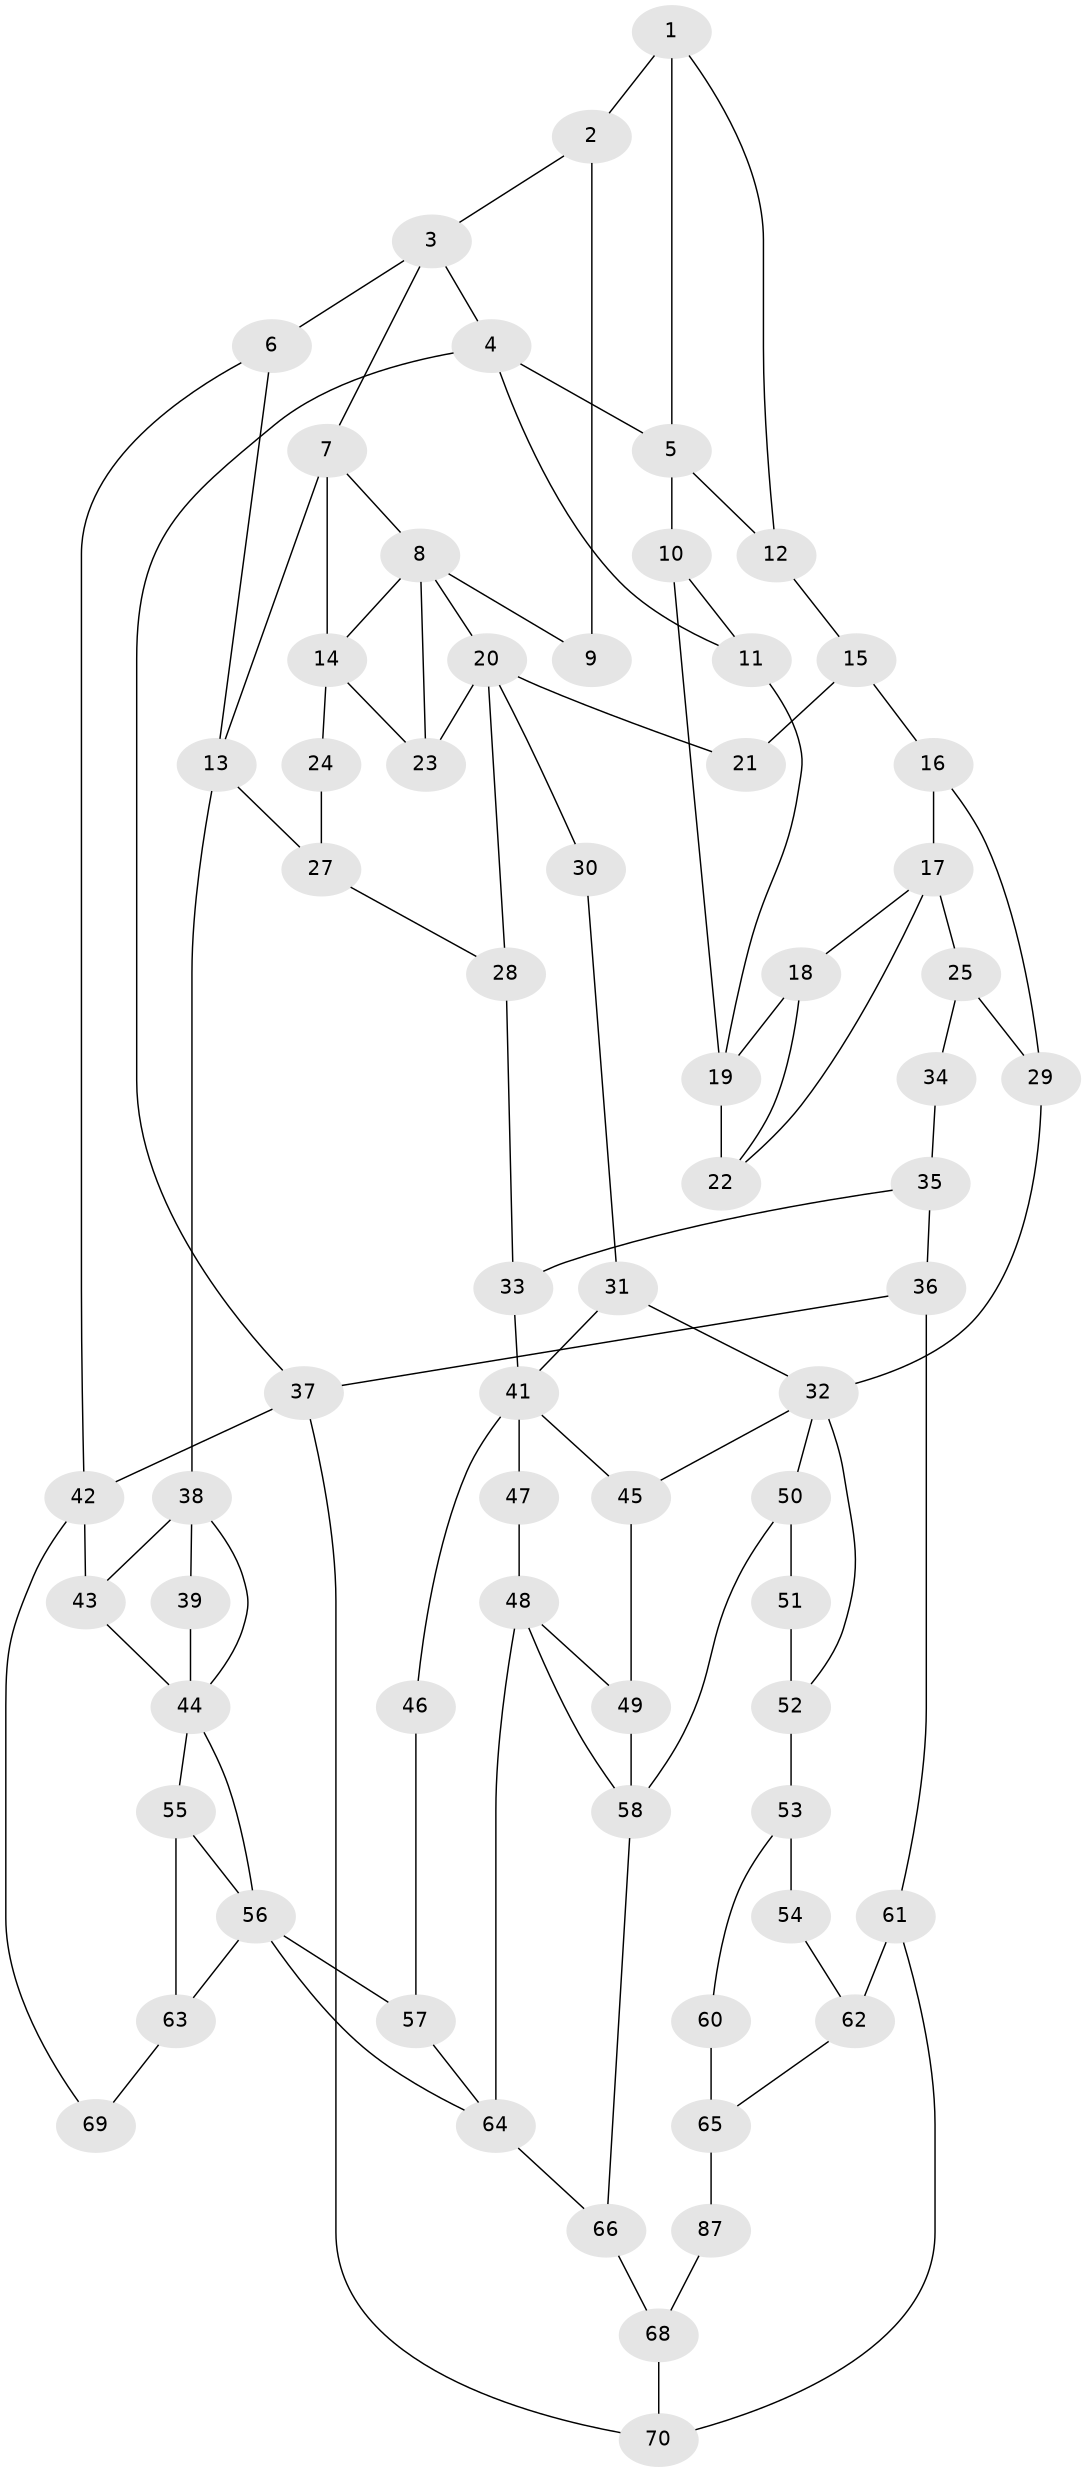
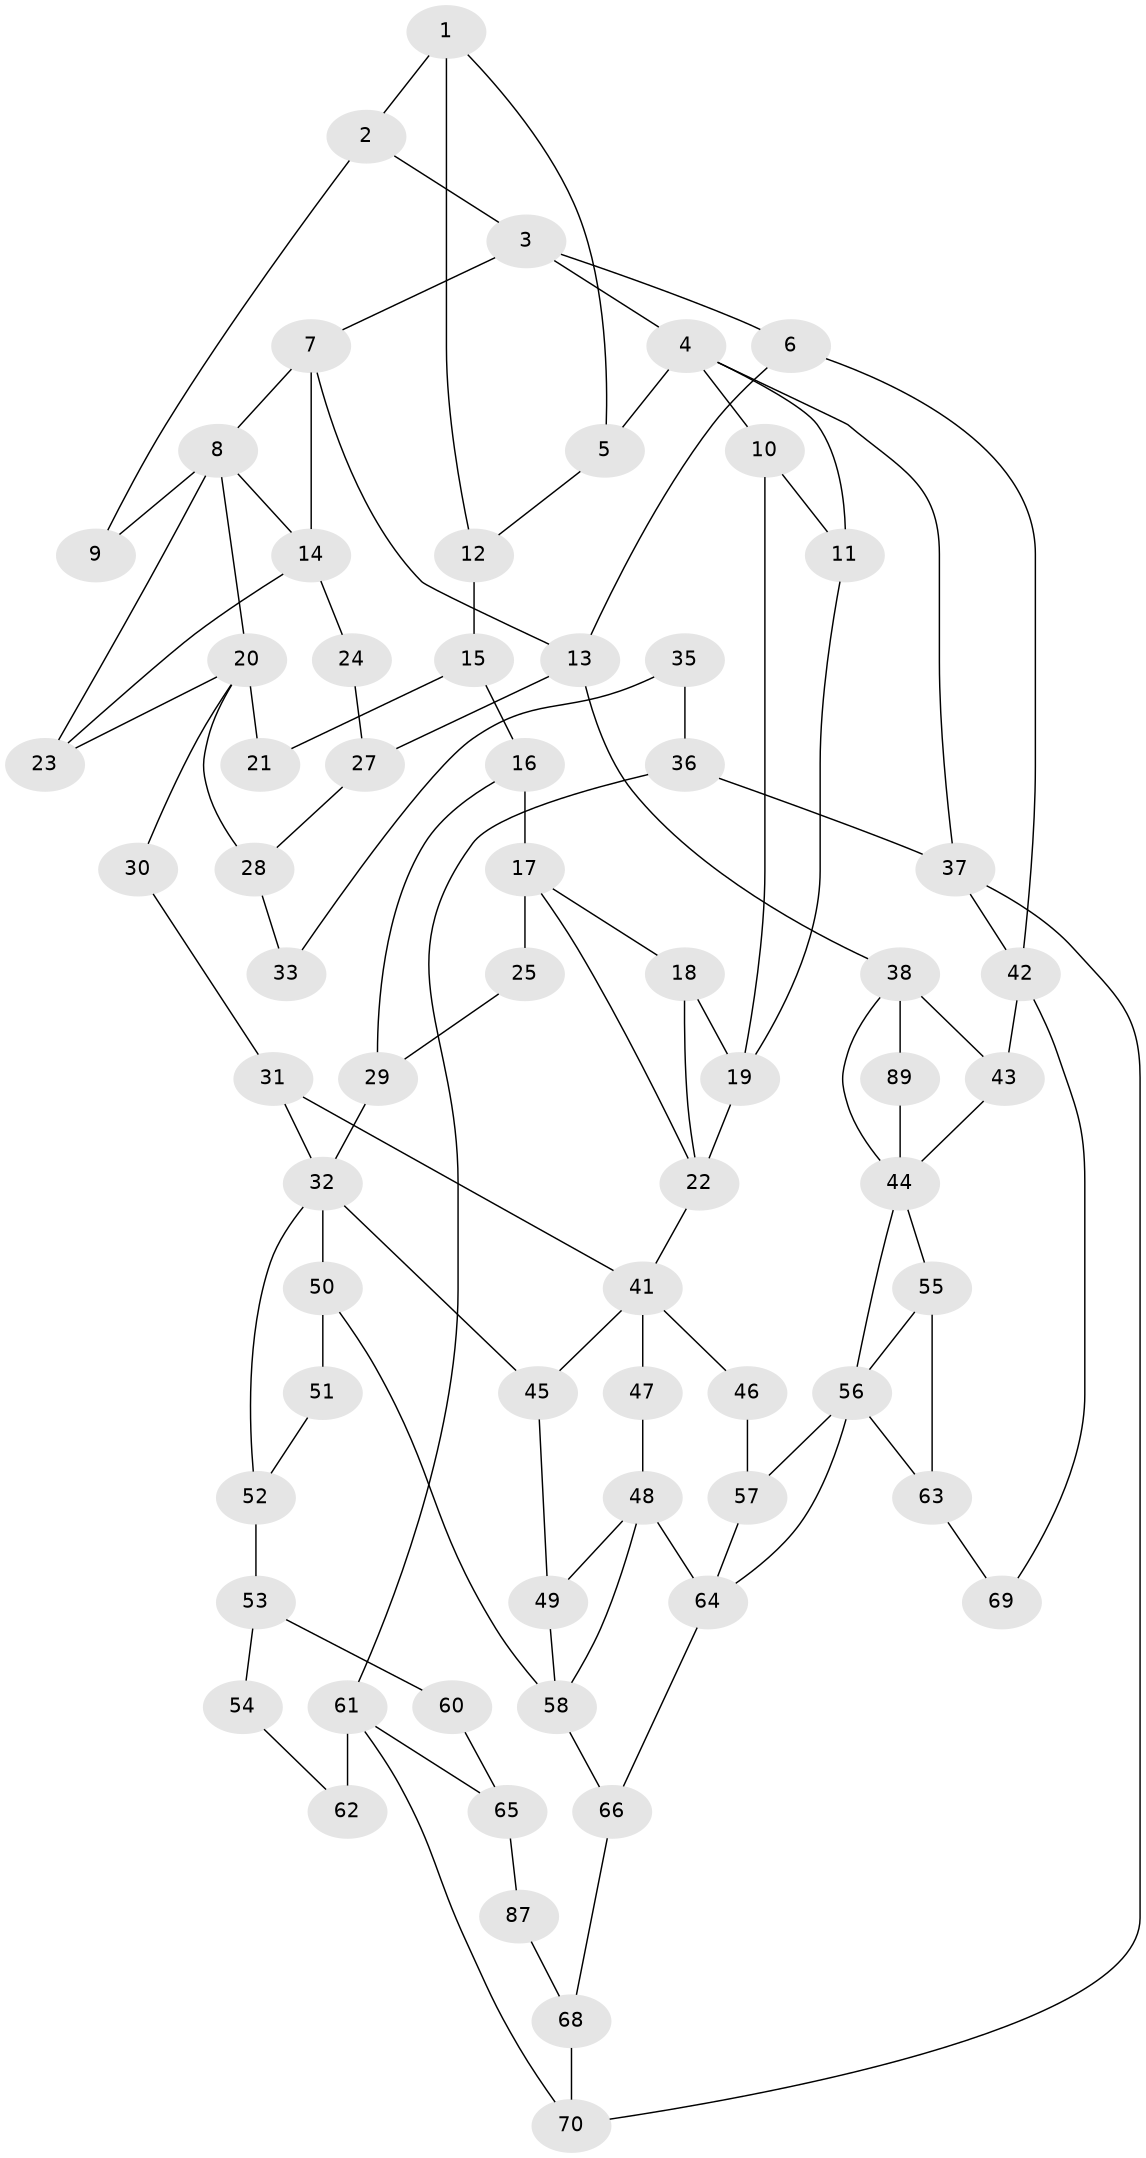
edge "5" -- "10": now "4" -- "10"
node "34": removed
edge "33" -- "41": now "22" -- "41"
node "39": label "39" -> "89"
edge "62" -- "65": now "61" -- "65"
